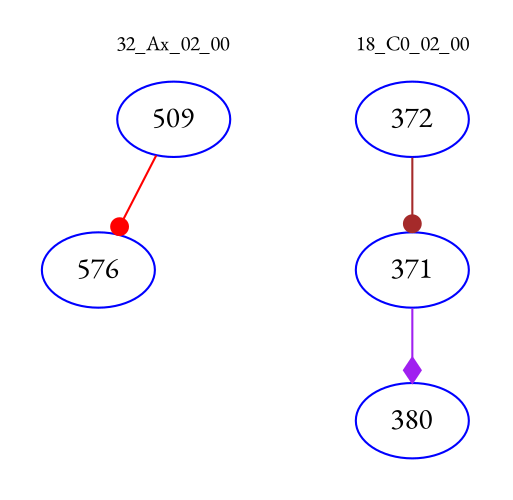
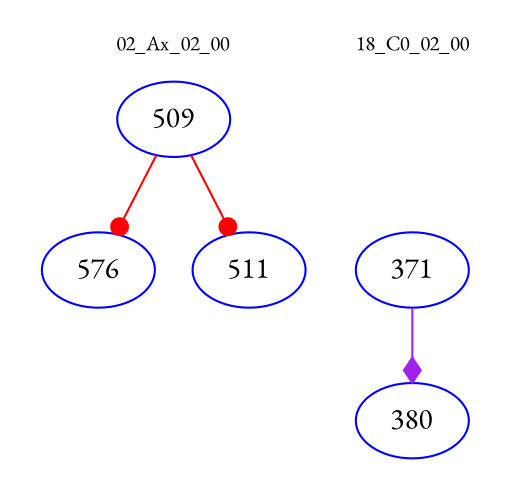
cluster "32_Ax_02_00": label "32_Ax_02_00" -> "02_Ax_02_00"
node "372": removed
node "511": added
